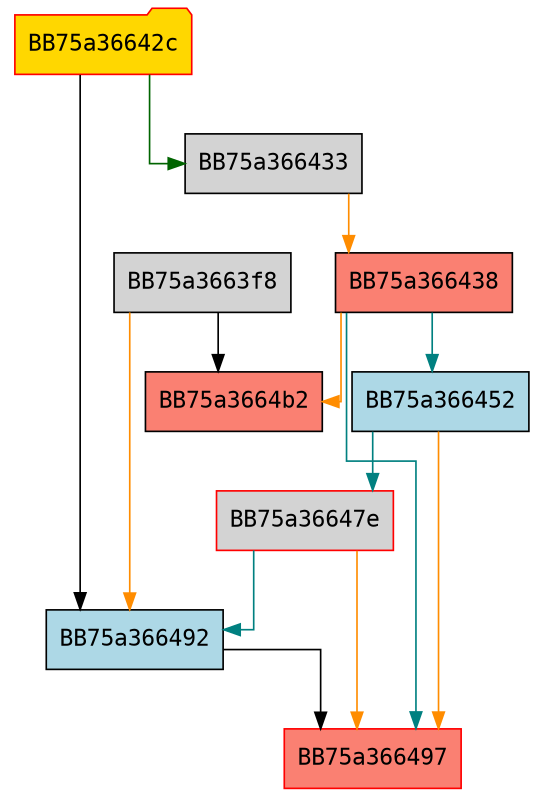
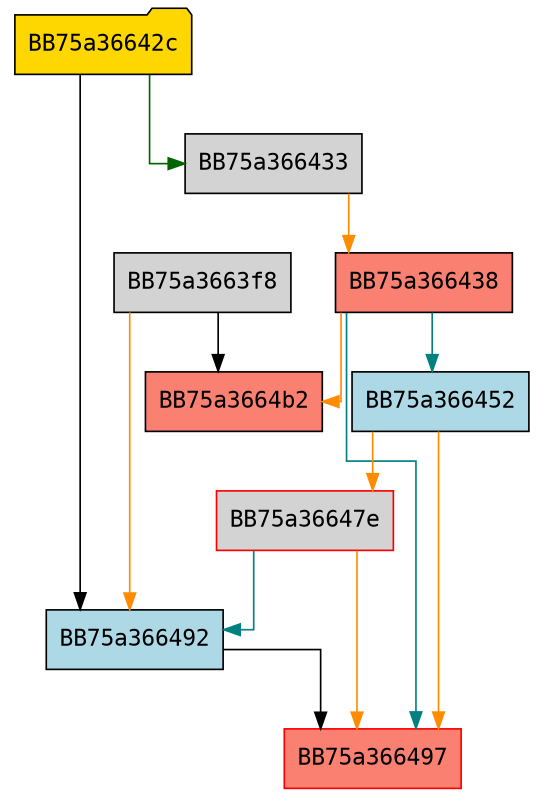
node "BB75a36642c": color red -> black
edge "BB75a366452" -> "BB75a36647e": color teal -> darkorange
